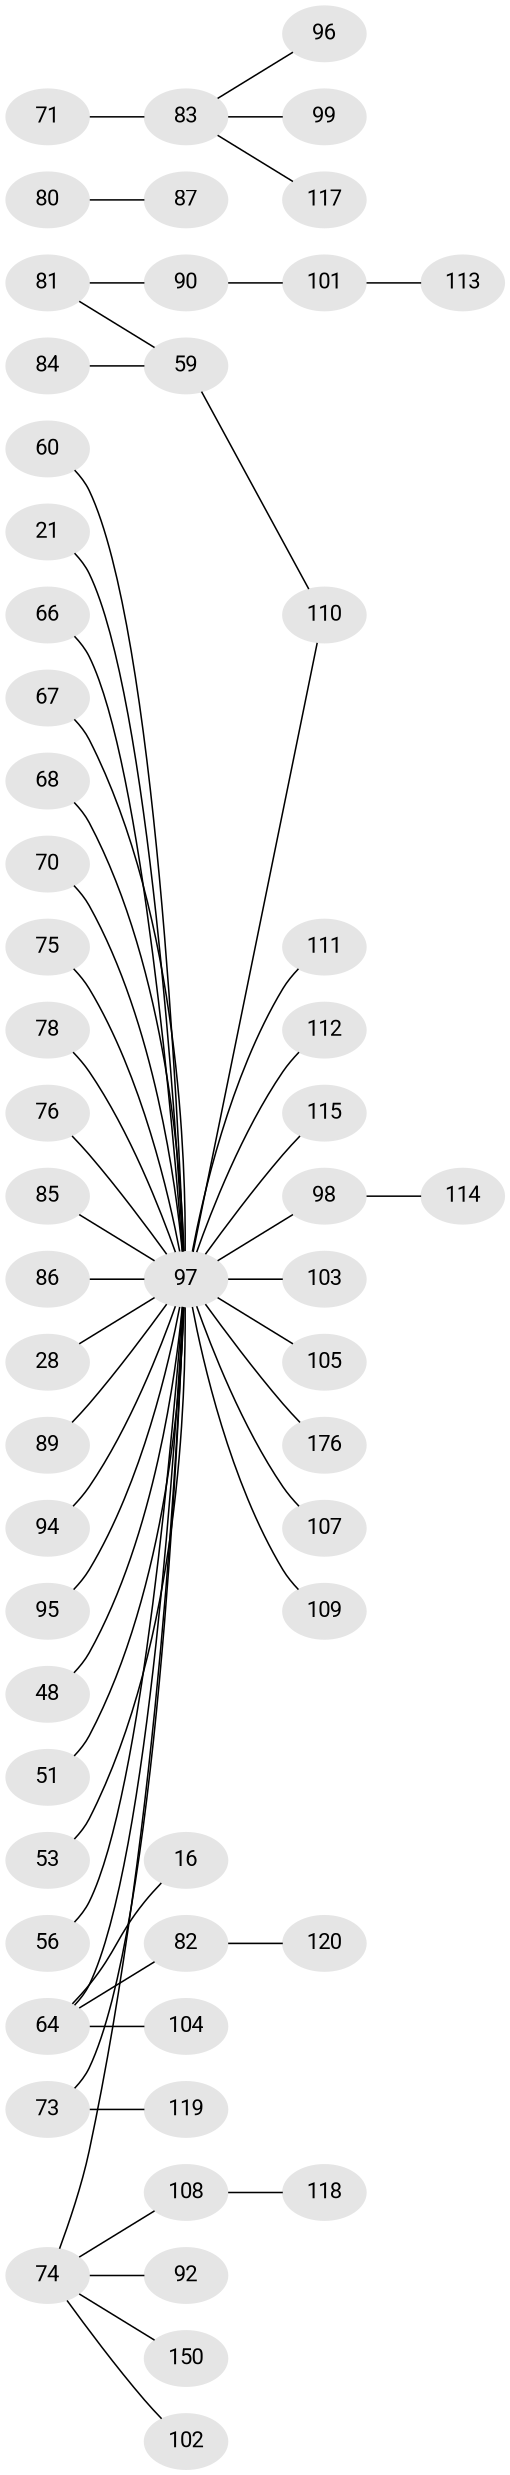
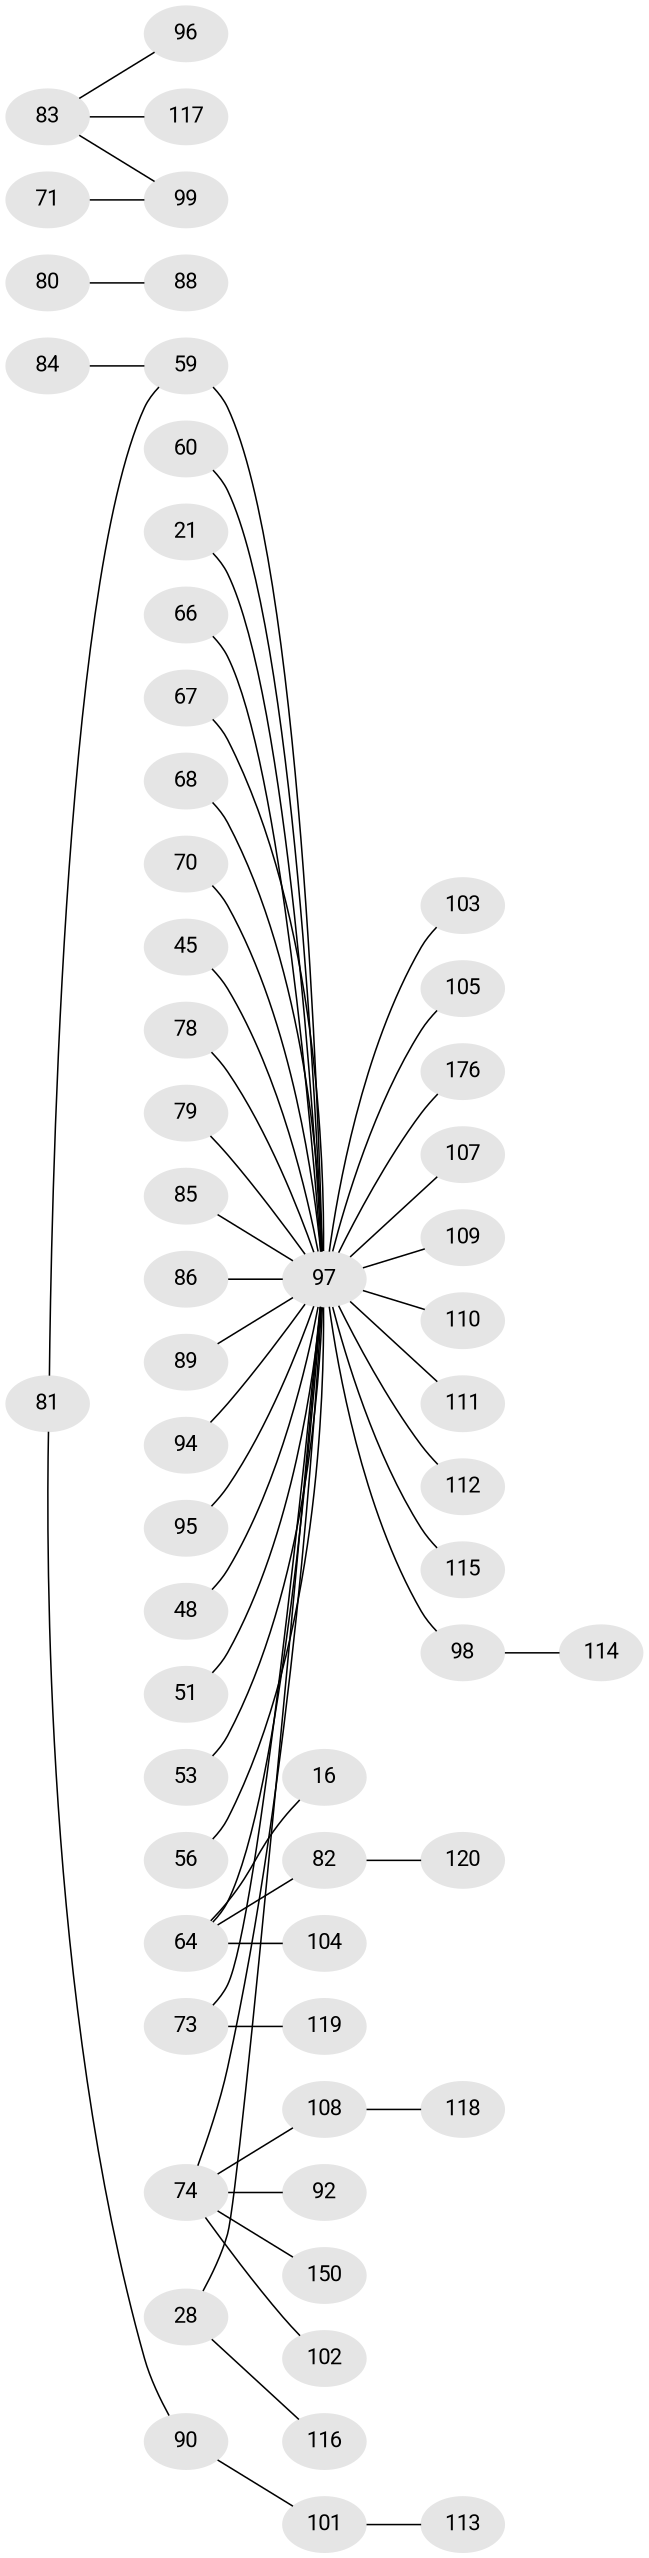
edge "71" -- "83": now "71" -- "99"
node "87": label "87" -> "88"
edge "59" -- "110": now "59" -- "97"
node "75": label "75" -> "45"
node "76": label "76" -> "79"
node "116": added
